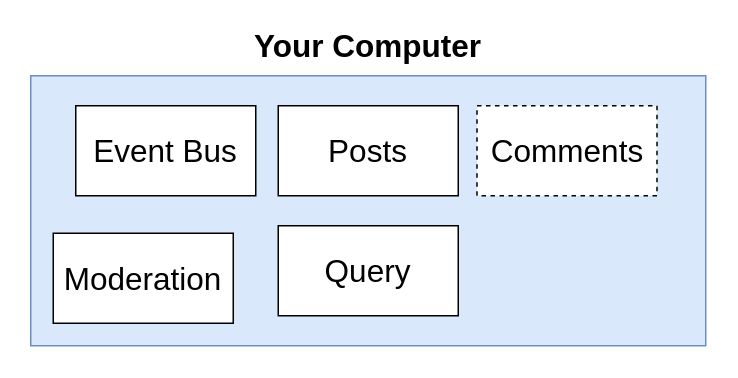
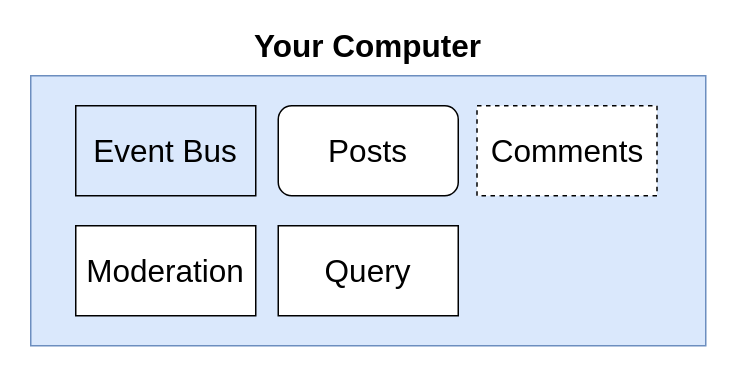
node "Event Bus": fillcolor #ffffff -> #dae8fc
node "Posts": shape rectangle -> rounded rectangle
node "Moderation": moved (143, 278) -> (166, 271)
